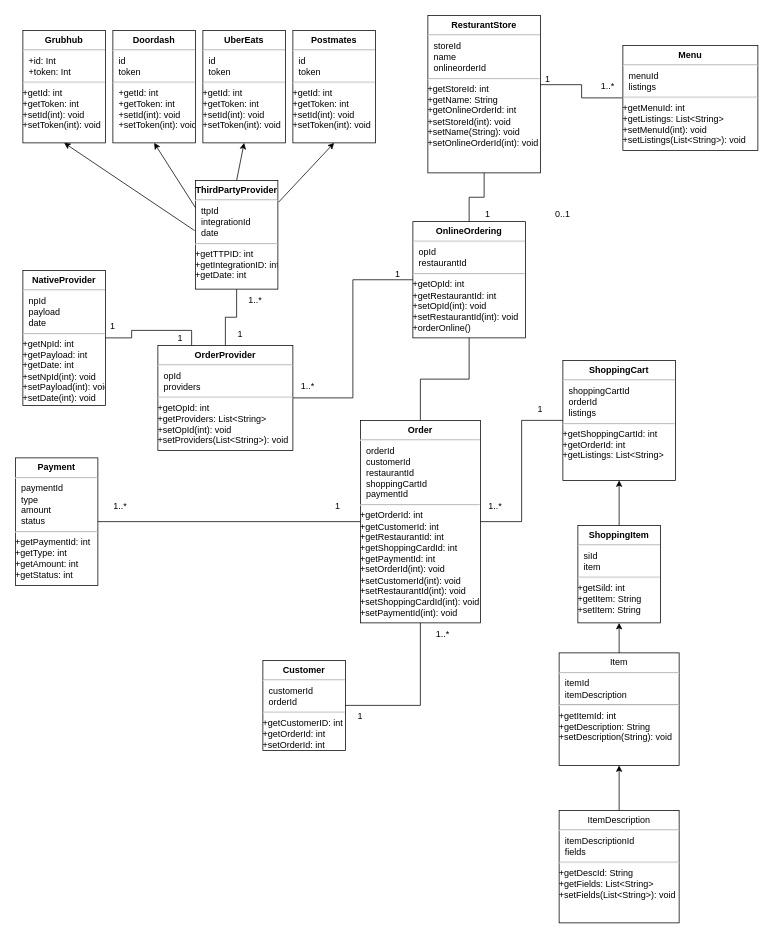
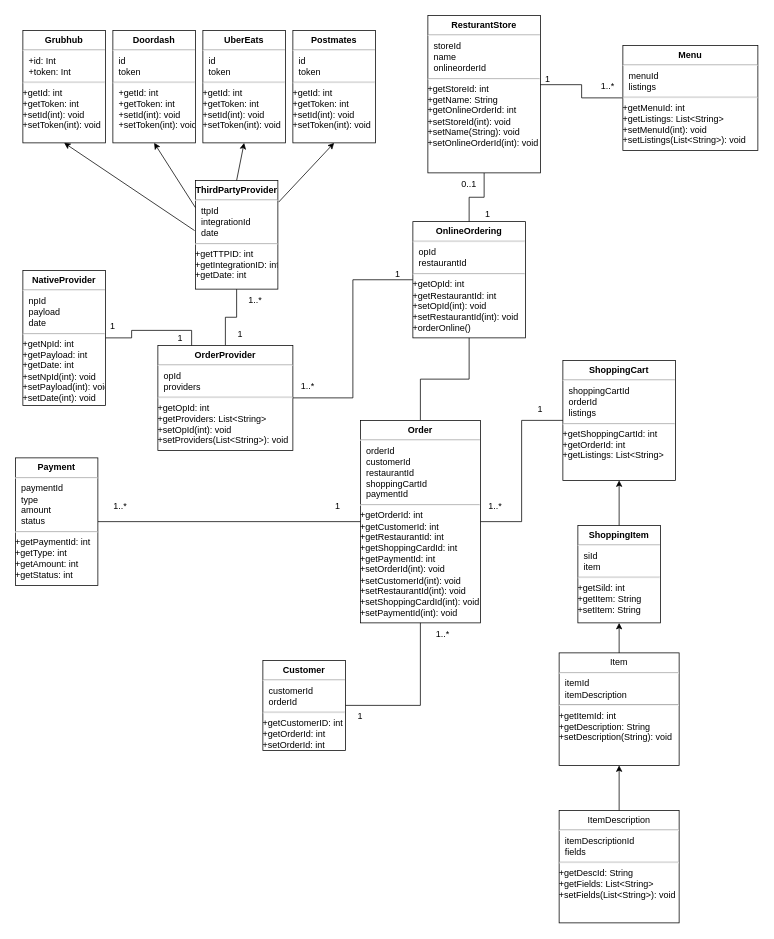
node "0..1": moved (563, 214) -> (469, 184)
